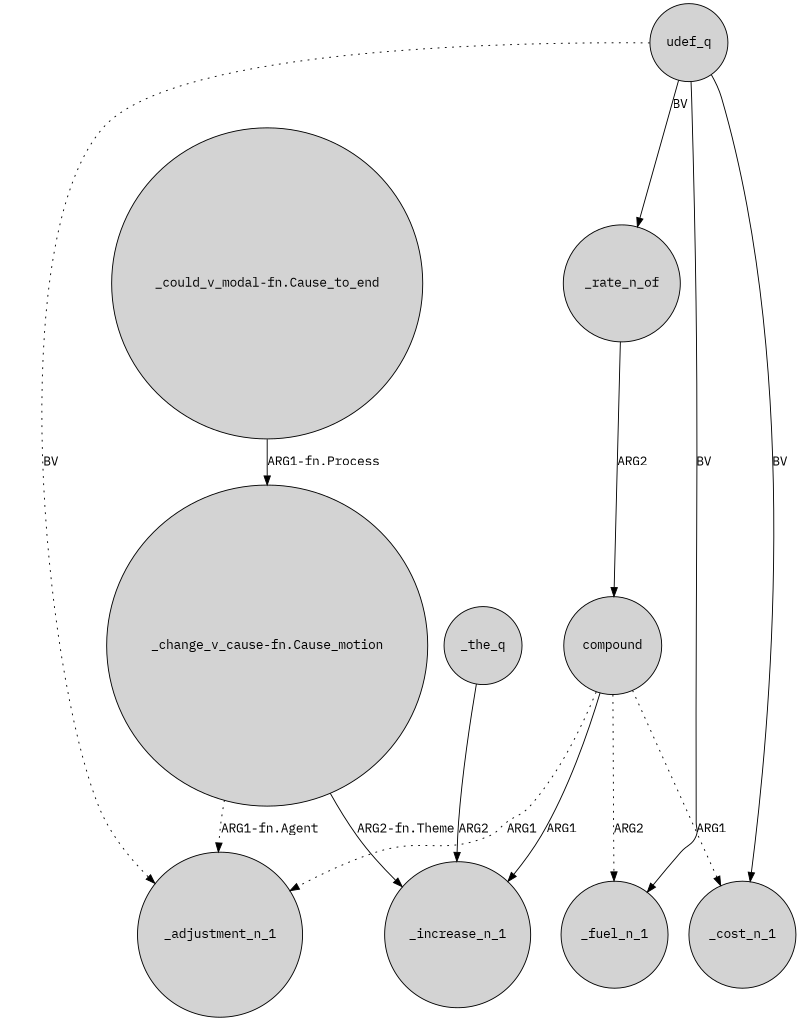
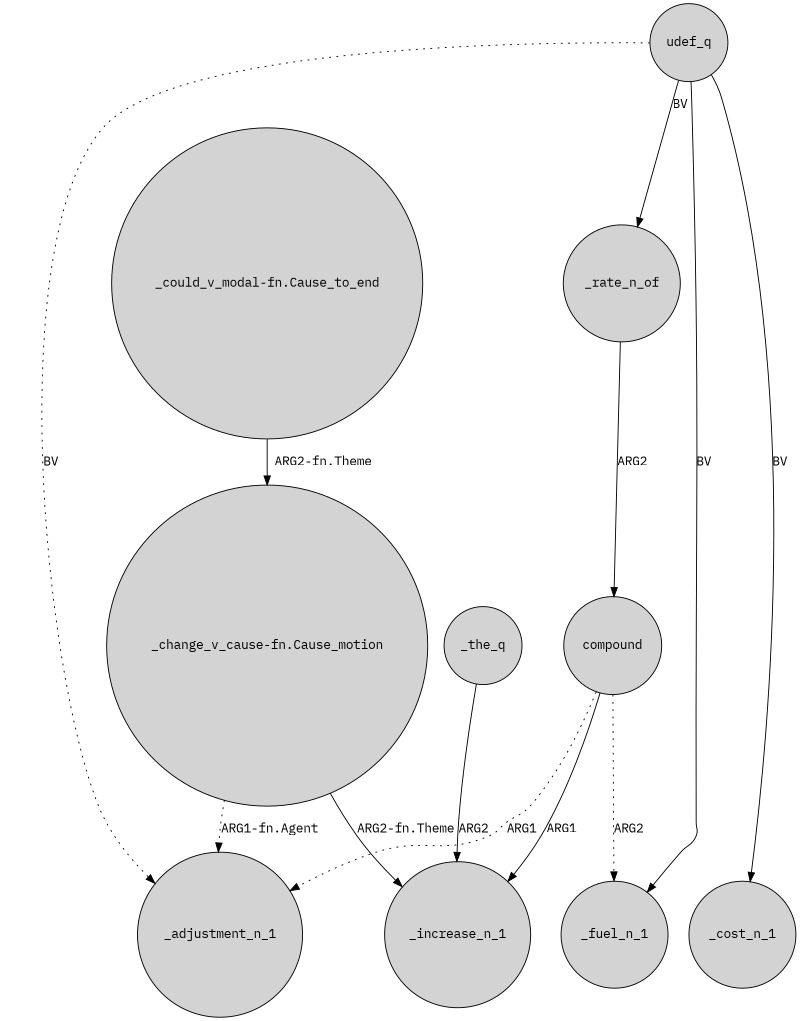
edge "_could_v_modal-fn.Cause_to_end" -> "_change_v_cause-fn.Cause_motion": label "ARG1-fn.Process" -> "ARG2-fn.Theme"
edge "compound" -> "_cost_n_1": removed, label "ARG1"
